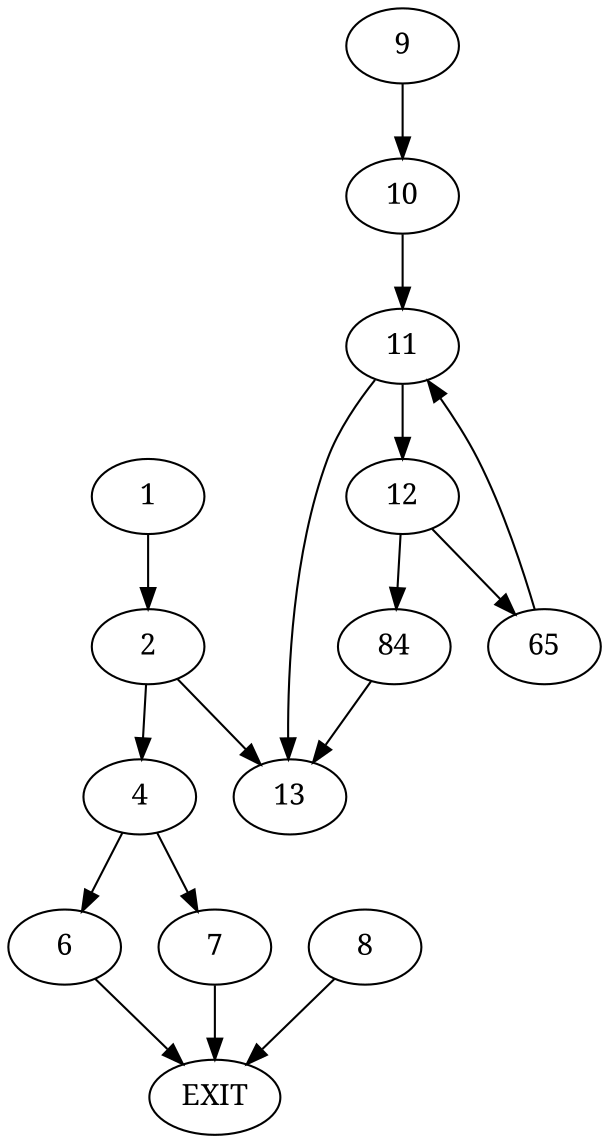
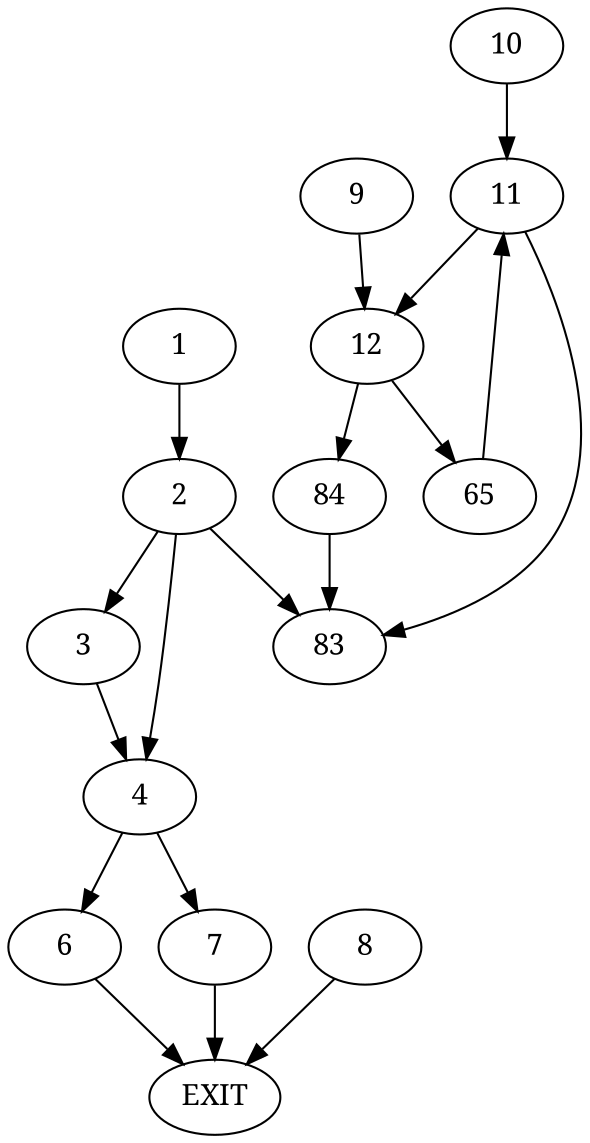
edge "9" -> "10": now "9" -> "12"
node "3": added
node "13": label "13" -> "83"
